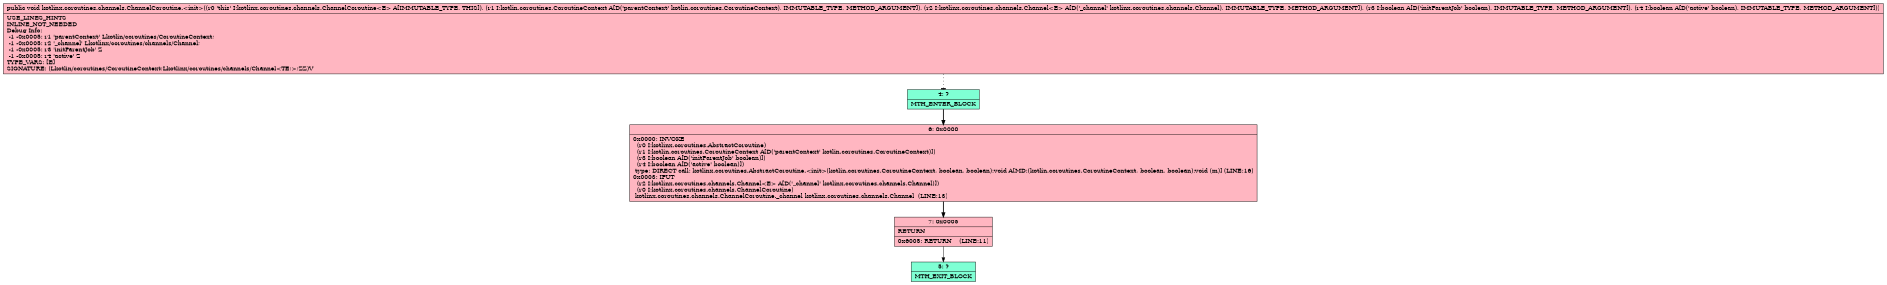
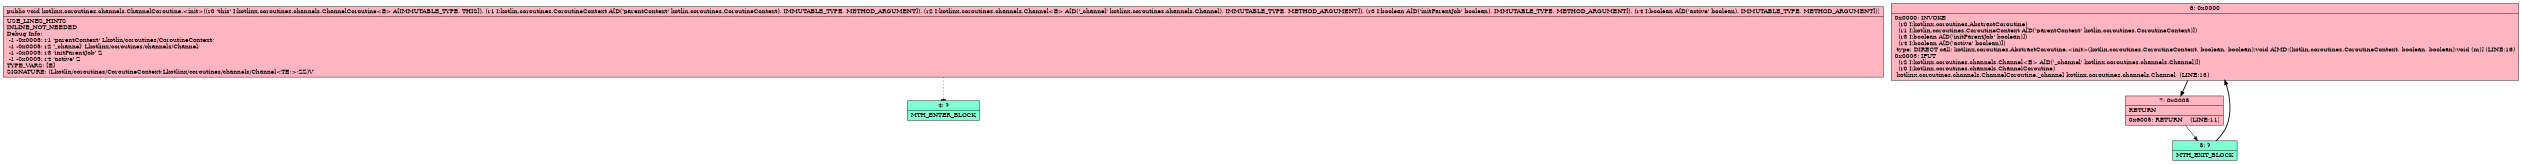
edge "4: ?" -> "6: 0x0000": now "5: ?" -> "6: 0x0000"
